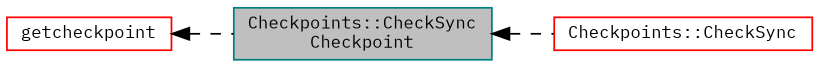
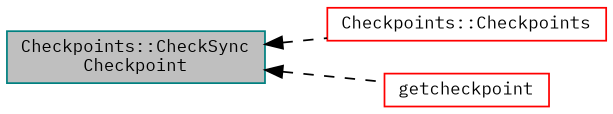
edge "Checkpoints::CheckSync Checkpoint" -> "getcheckpoint": reversed
node "Checkpoints::CheckSync": label "Checkpoints::CheckSync" -> "Checkpoints::Checkpoints"
